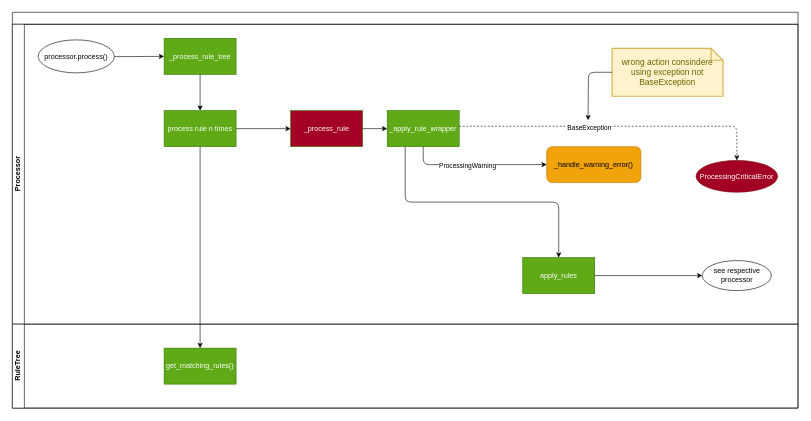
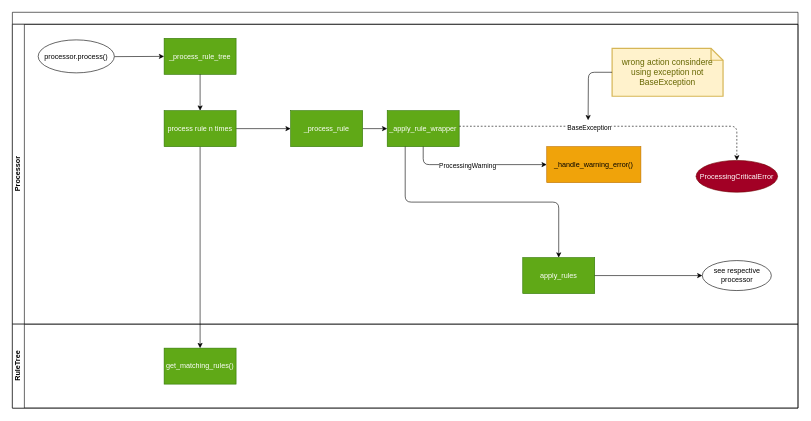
node "_process_rule": fillcolor #a20025 -> #60a917
node "_handle_warning_error()": shape rounded rectangle -> rectangle
